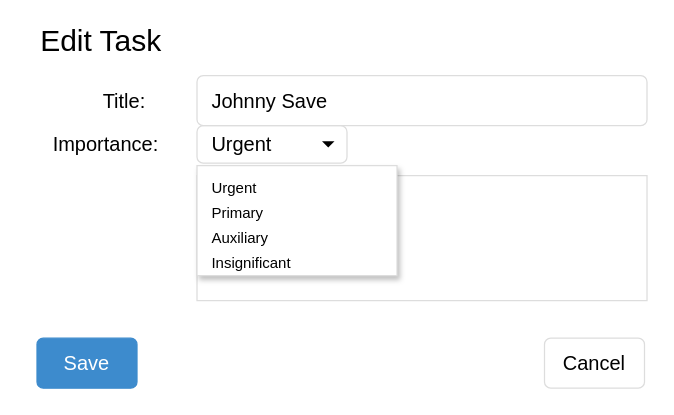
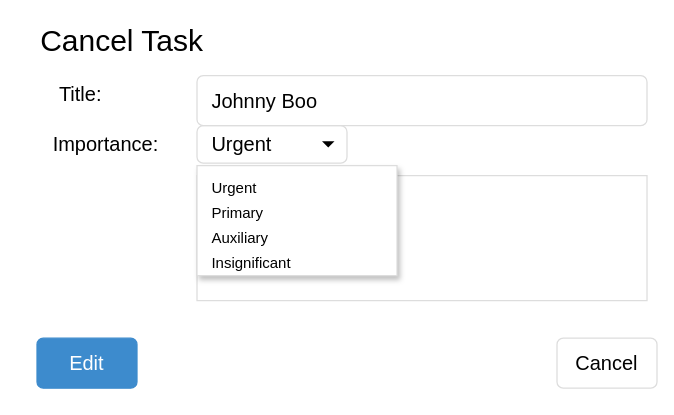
node "Edit Task": label "Edit Task" -> "Cancel Task"
node "Title:": moved (118, 101) -> (74, 94)
node "Johnny Save": label "Johnny Save" -> "Johnny Boo"
node "Save": label "Save" -> "Edit"
node "Cancel": moved (594, 363) -> (607, 363)
